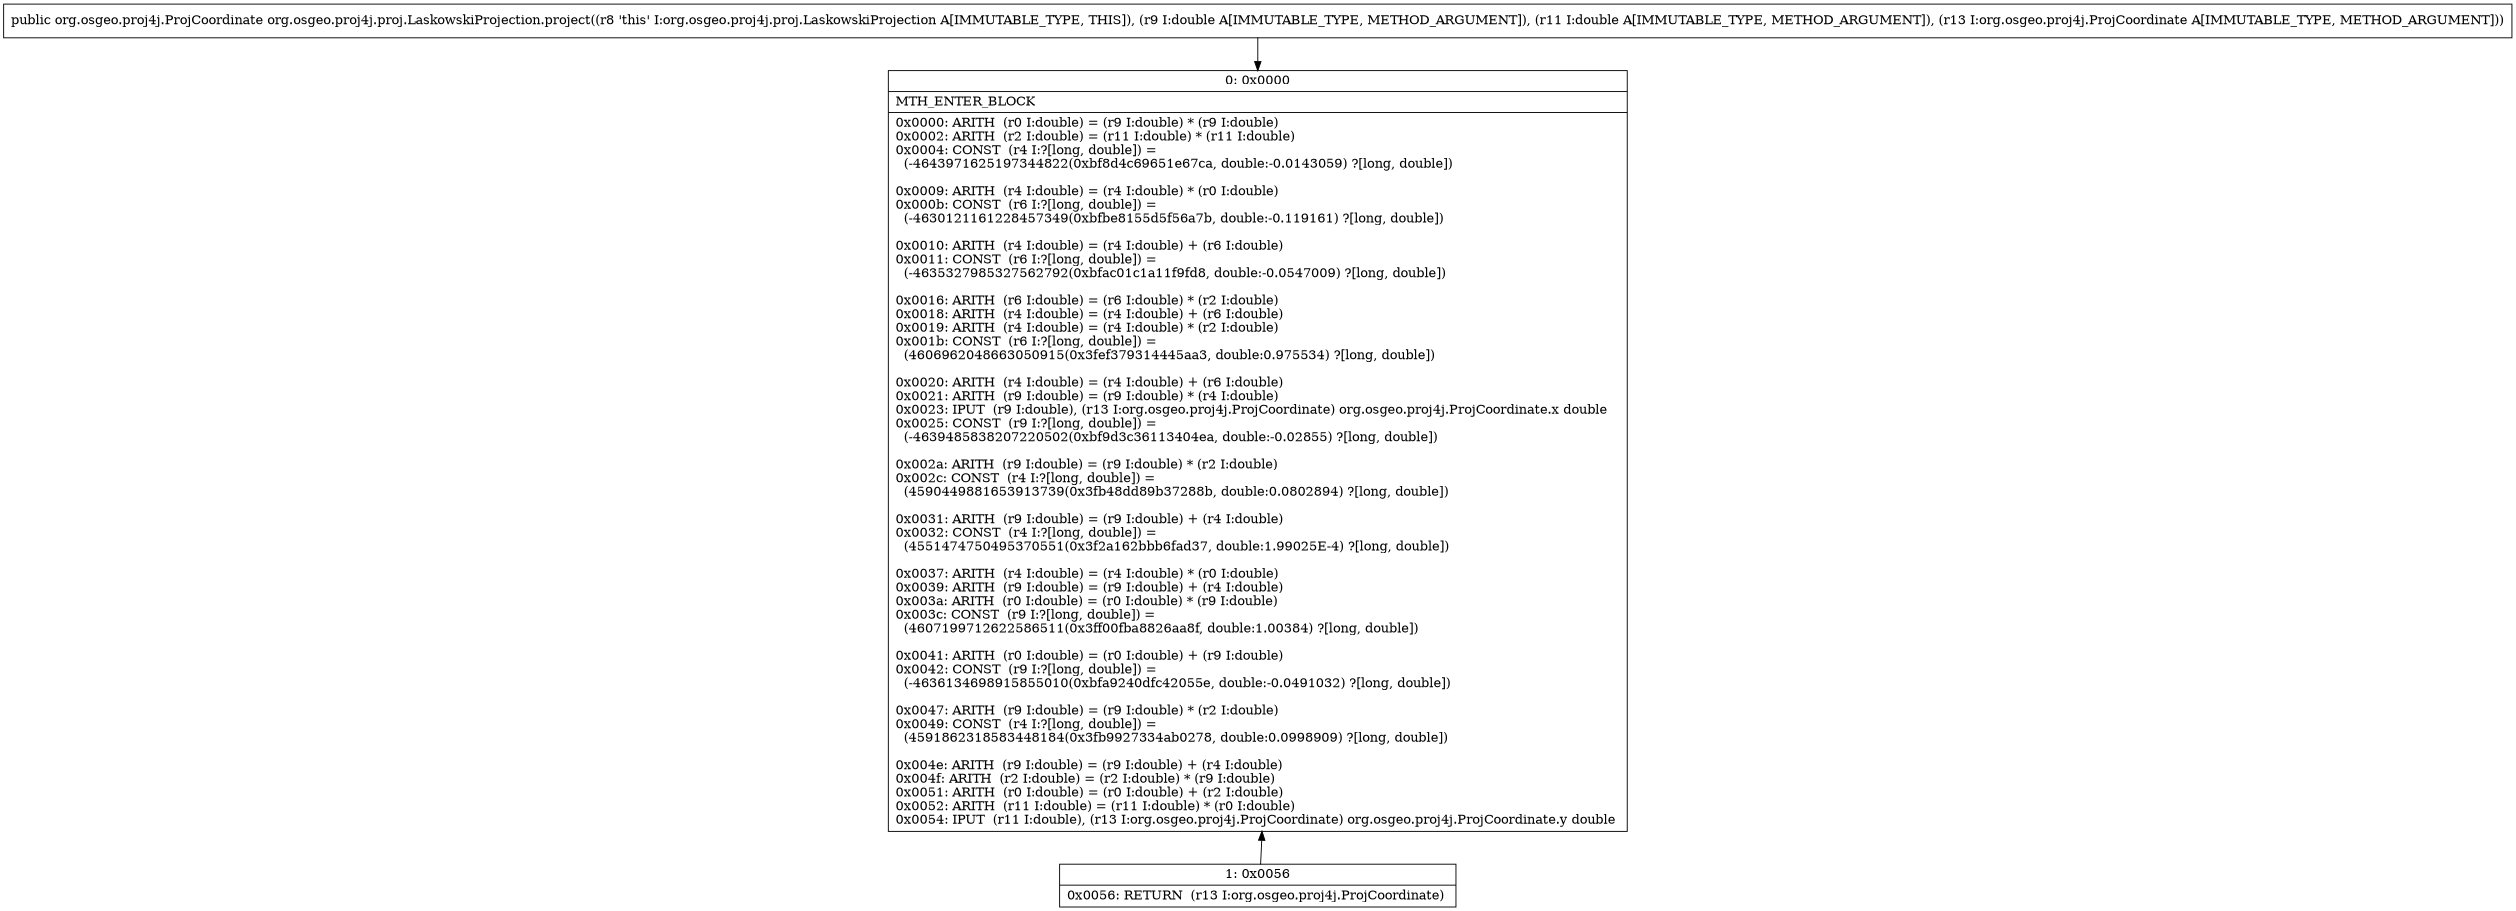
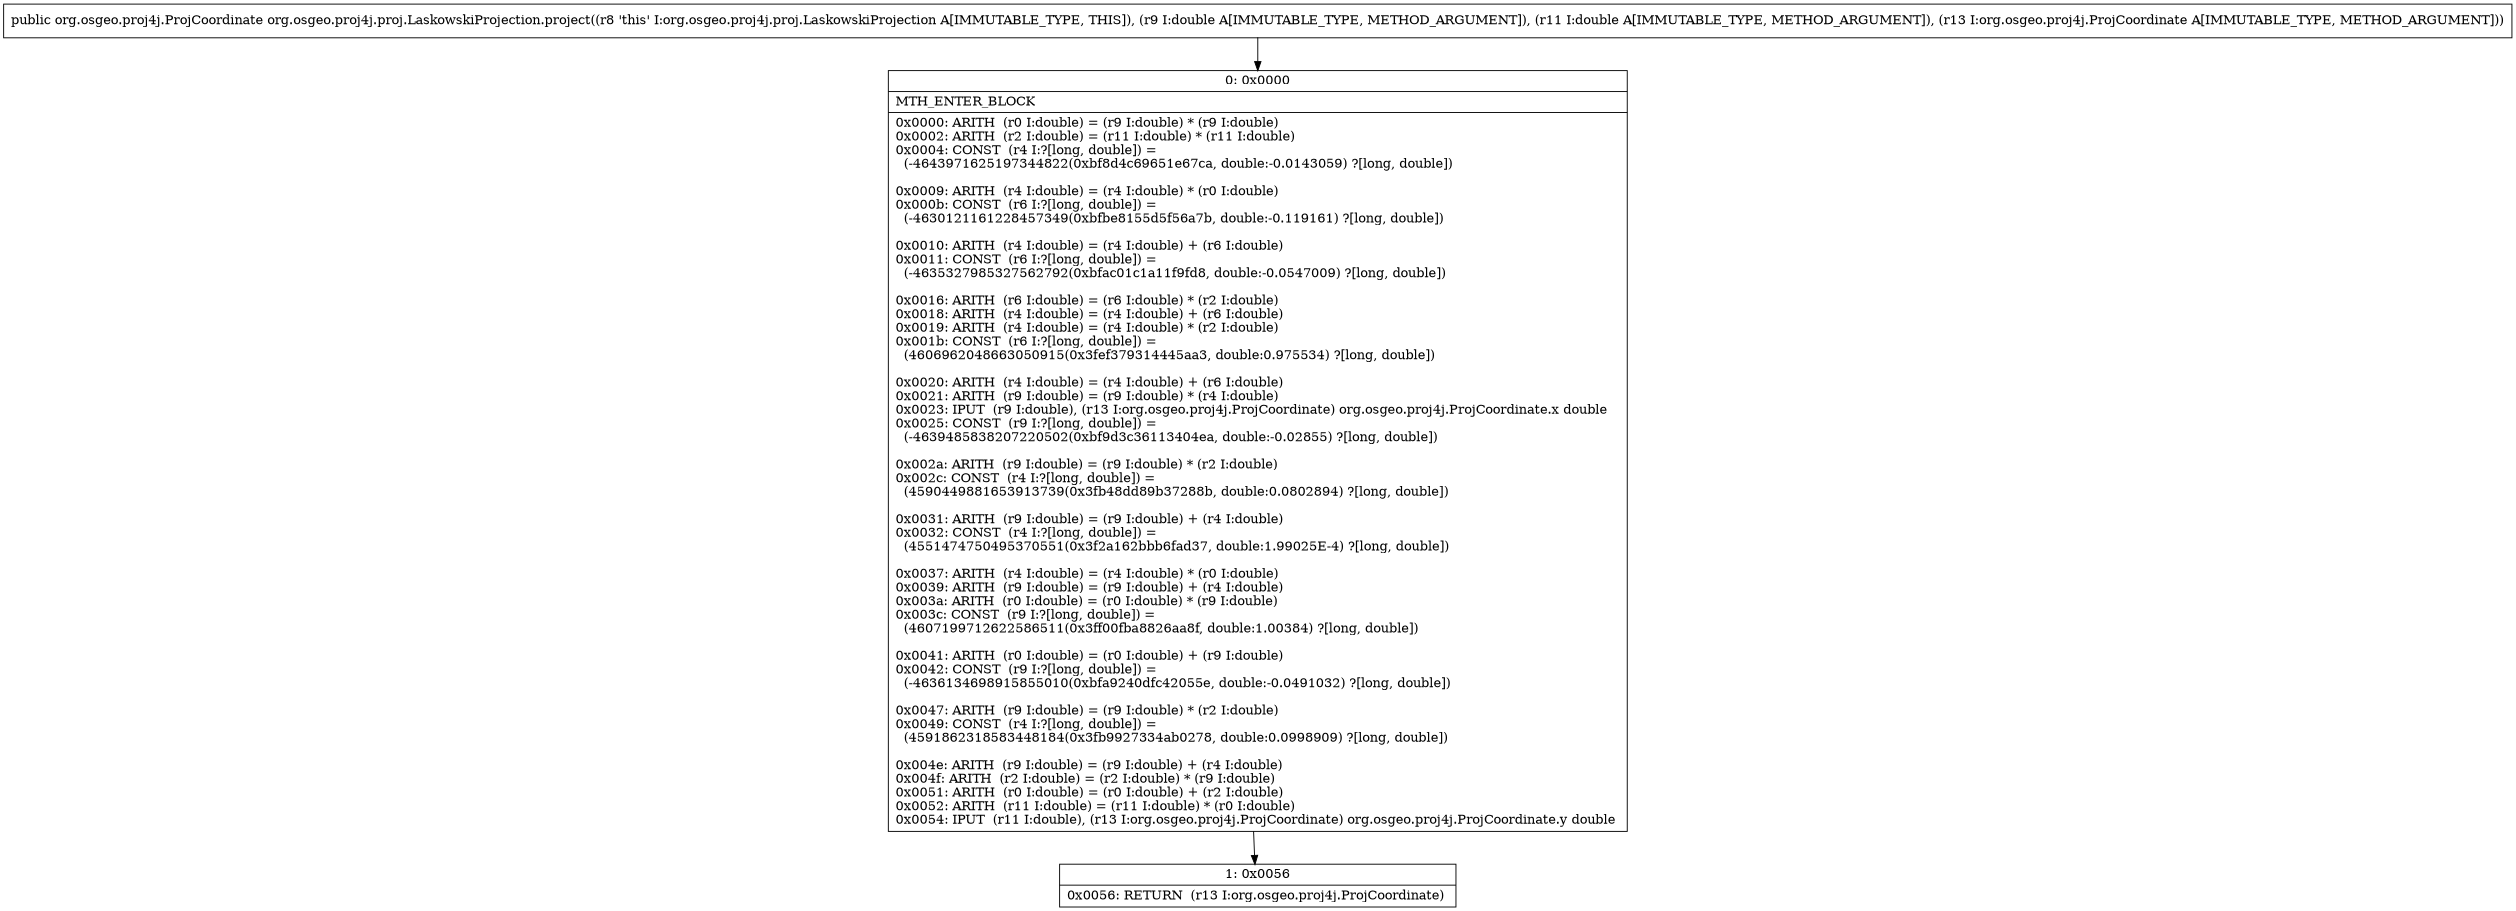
edge "1: 0x0056" -> "0: 0x0000": reversed
